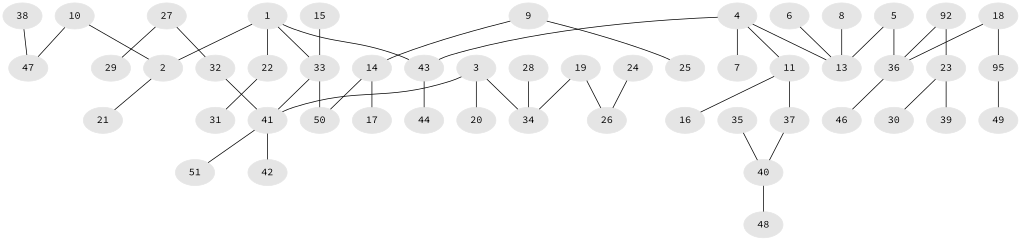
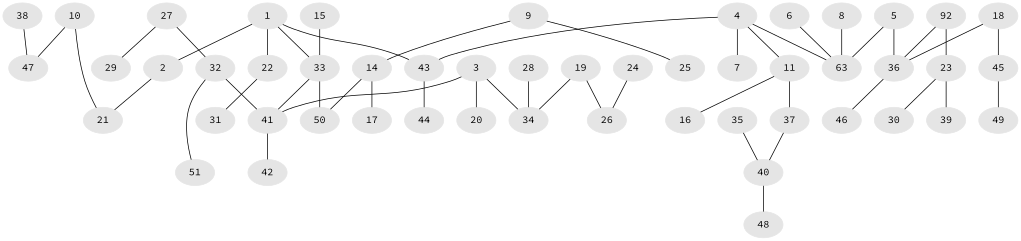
edge "10" -- "2": now "10" -- "21"
node "13": label "13" -> "63"
node "95": label "95" -> "45"
edge "41" -- "51": now "32" -- "51"
